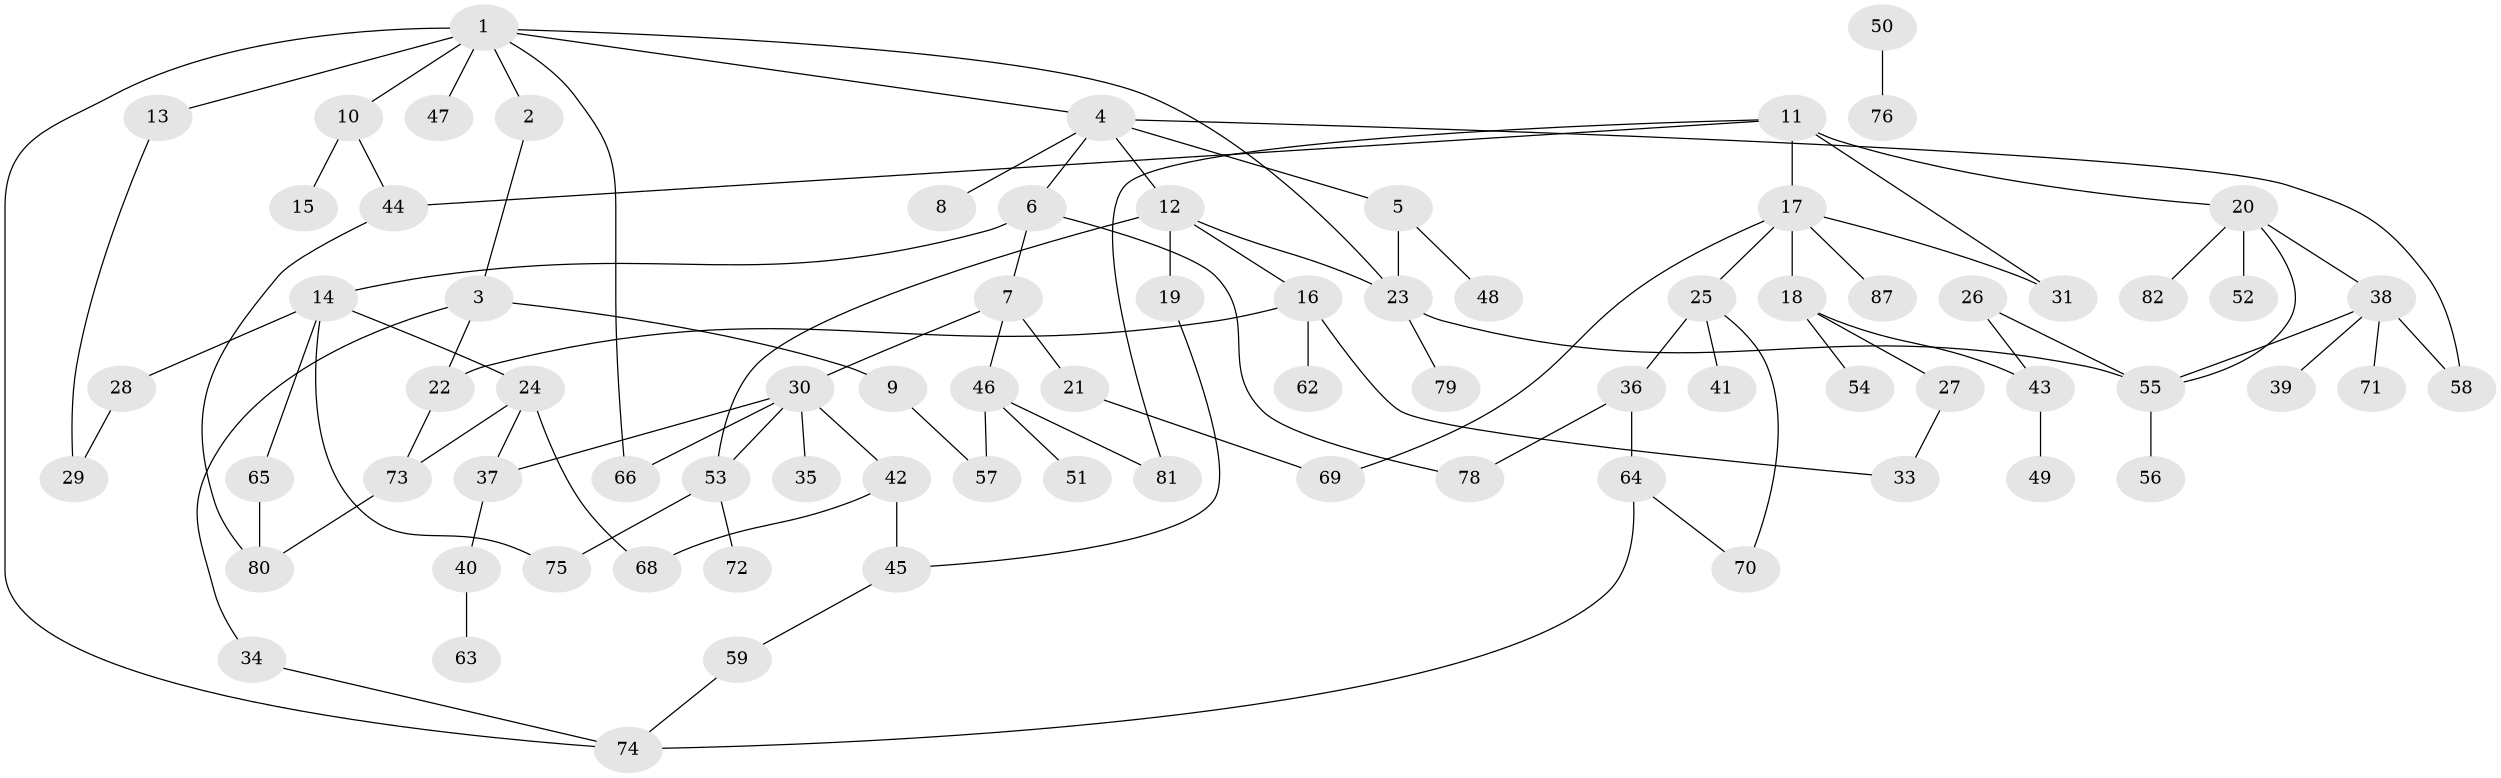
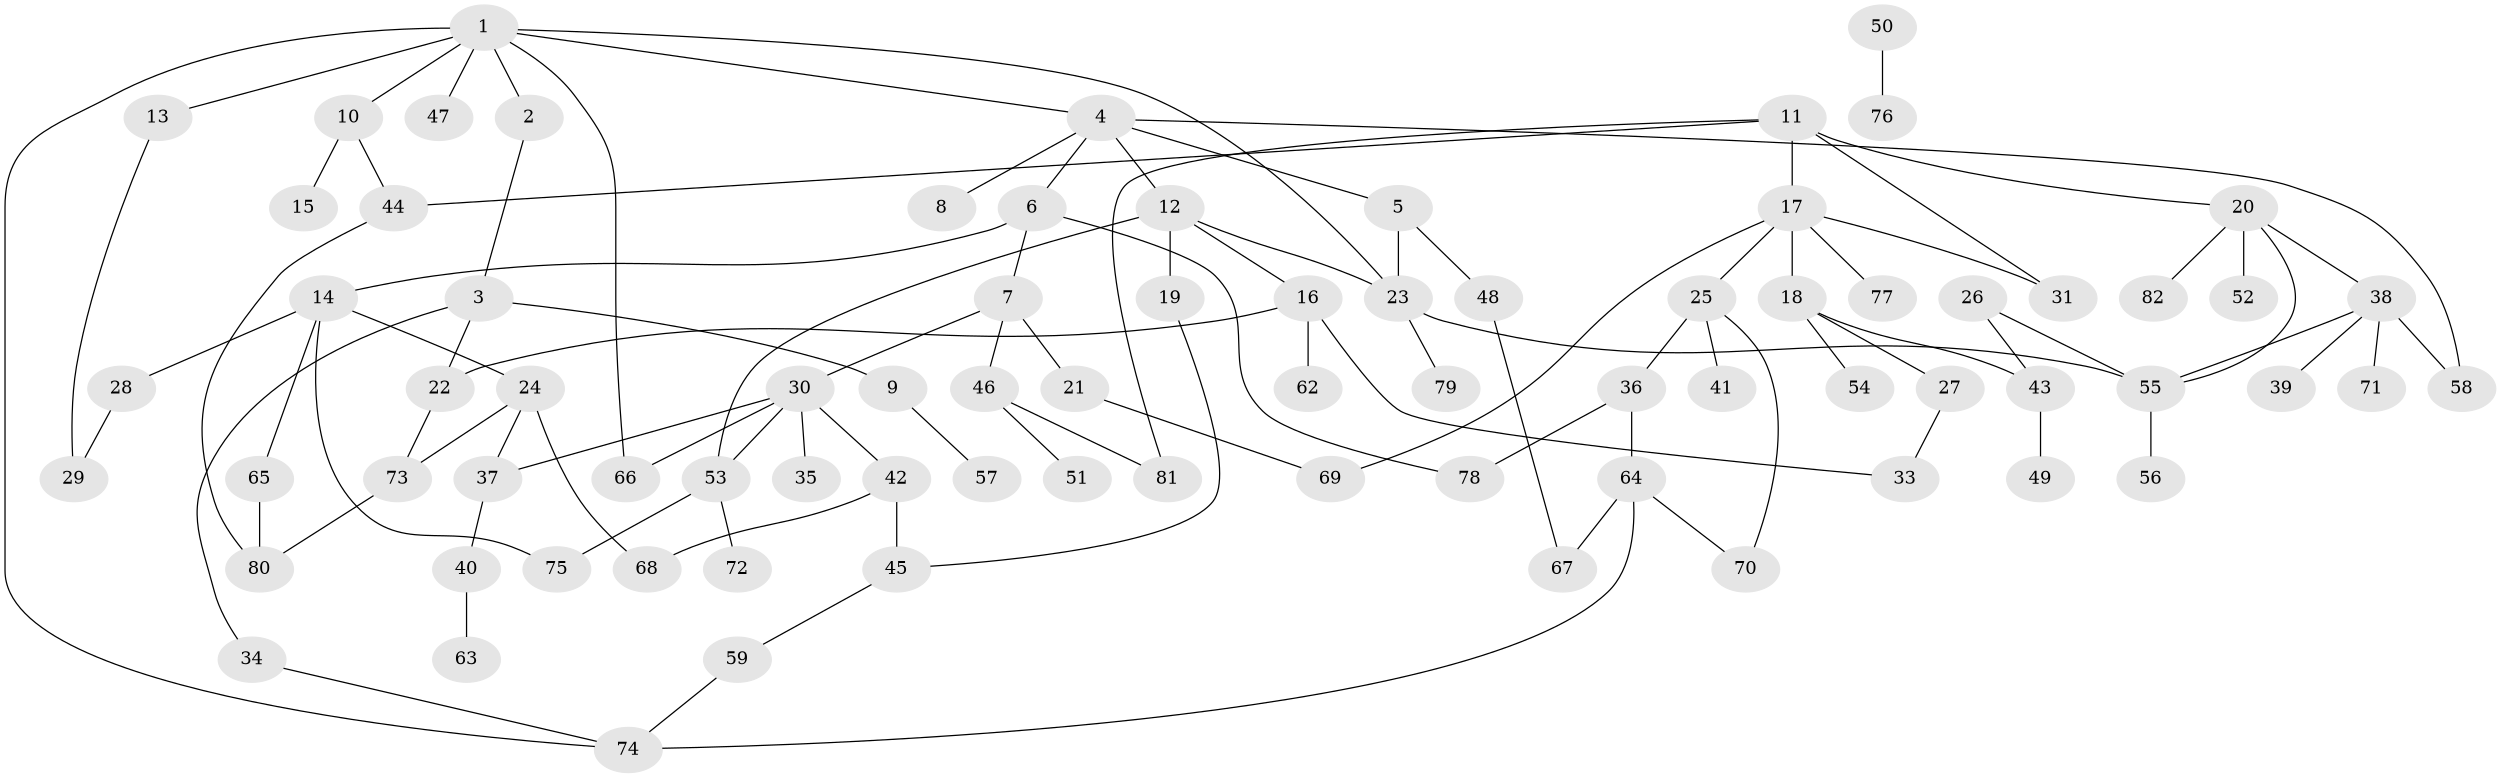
node "87": label "87" -> "77"
edge "46" -- "57": removed
node "67": added
